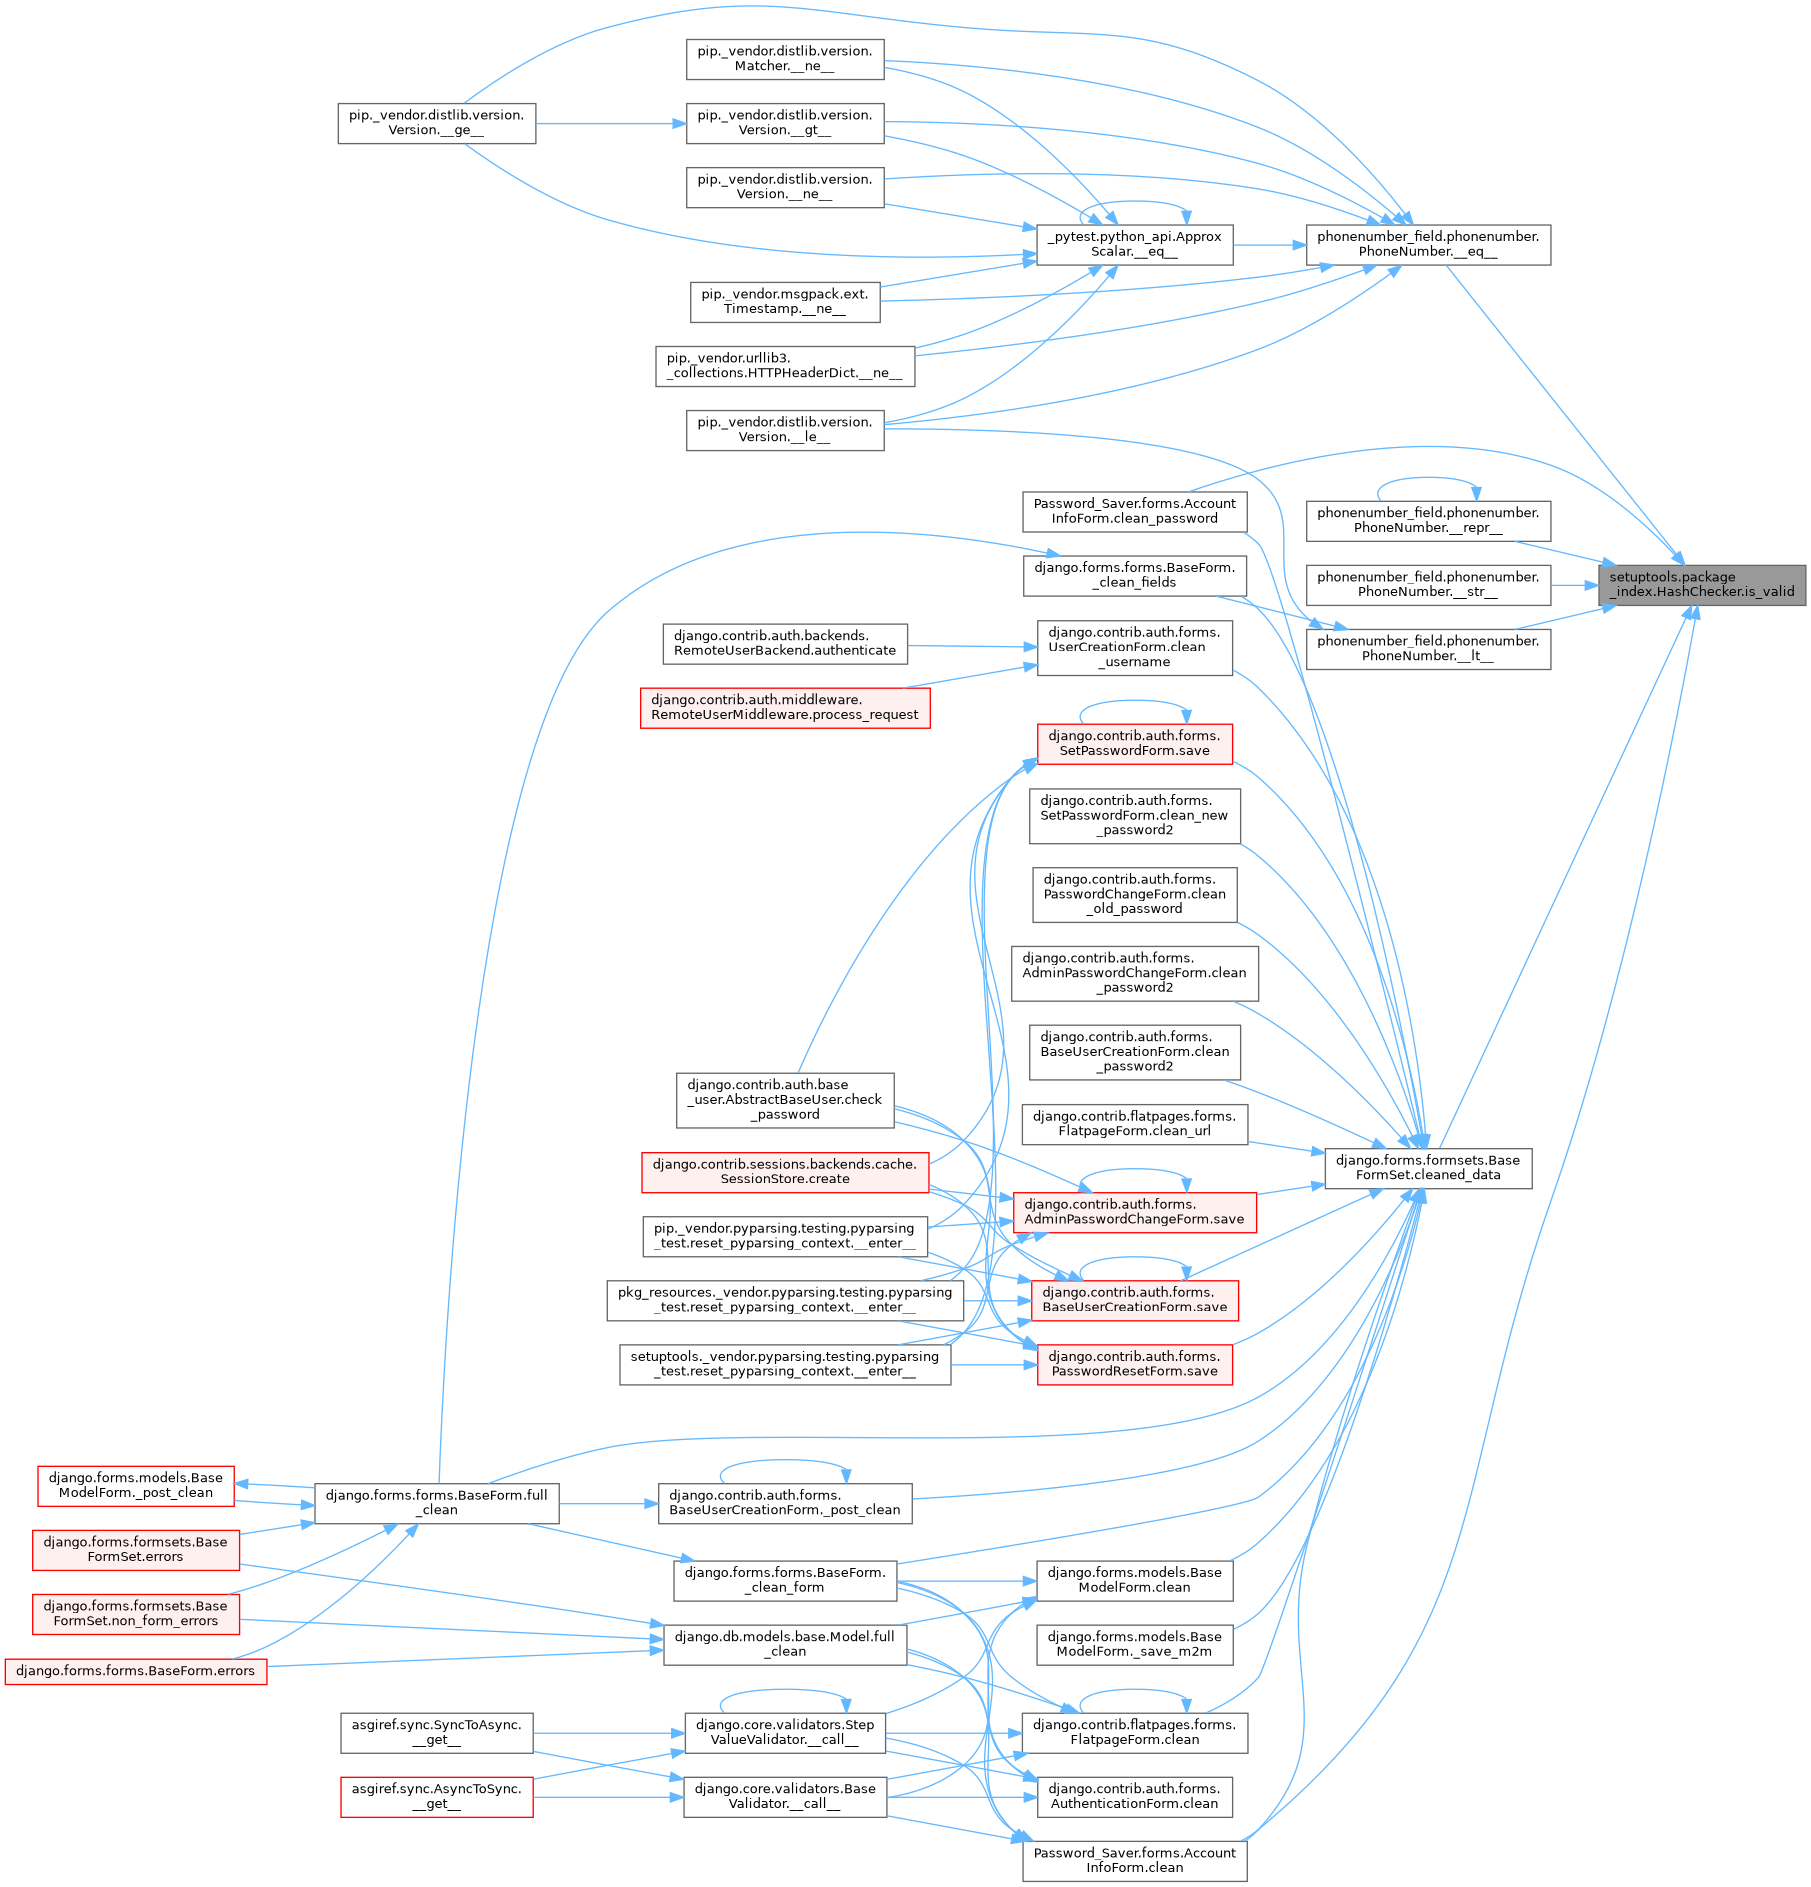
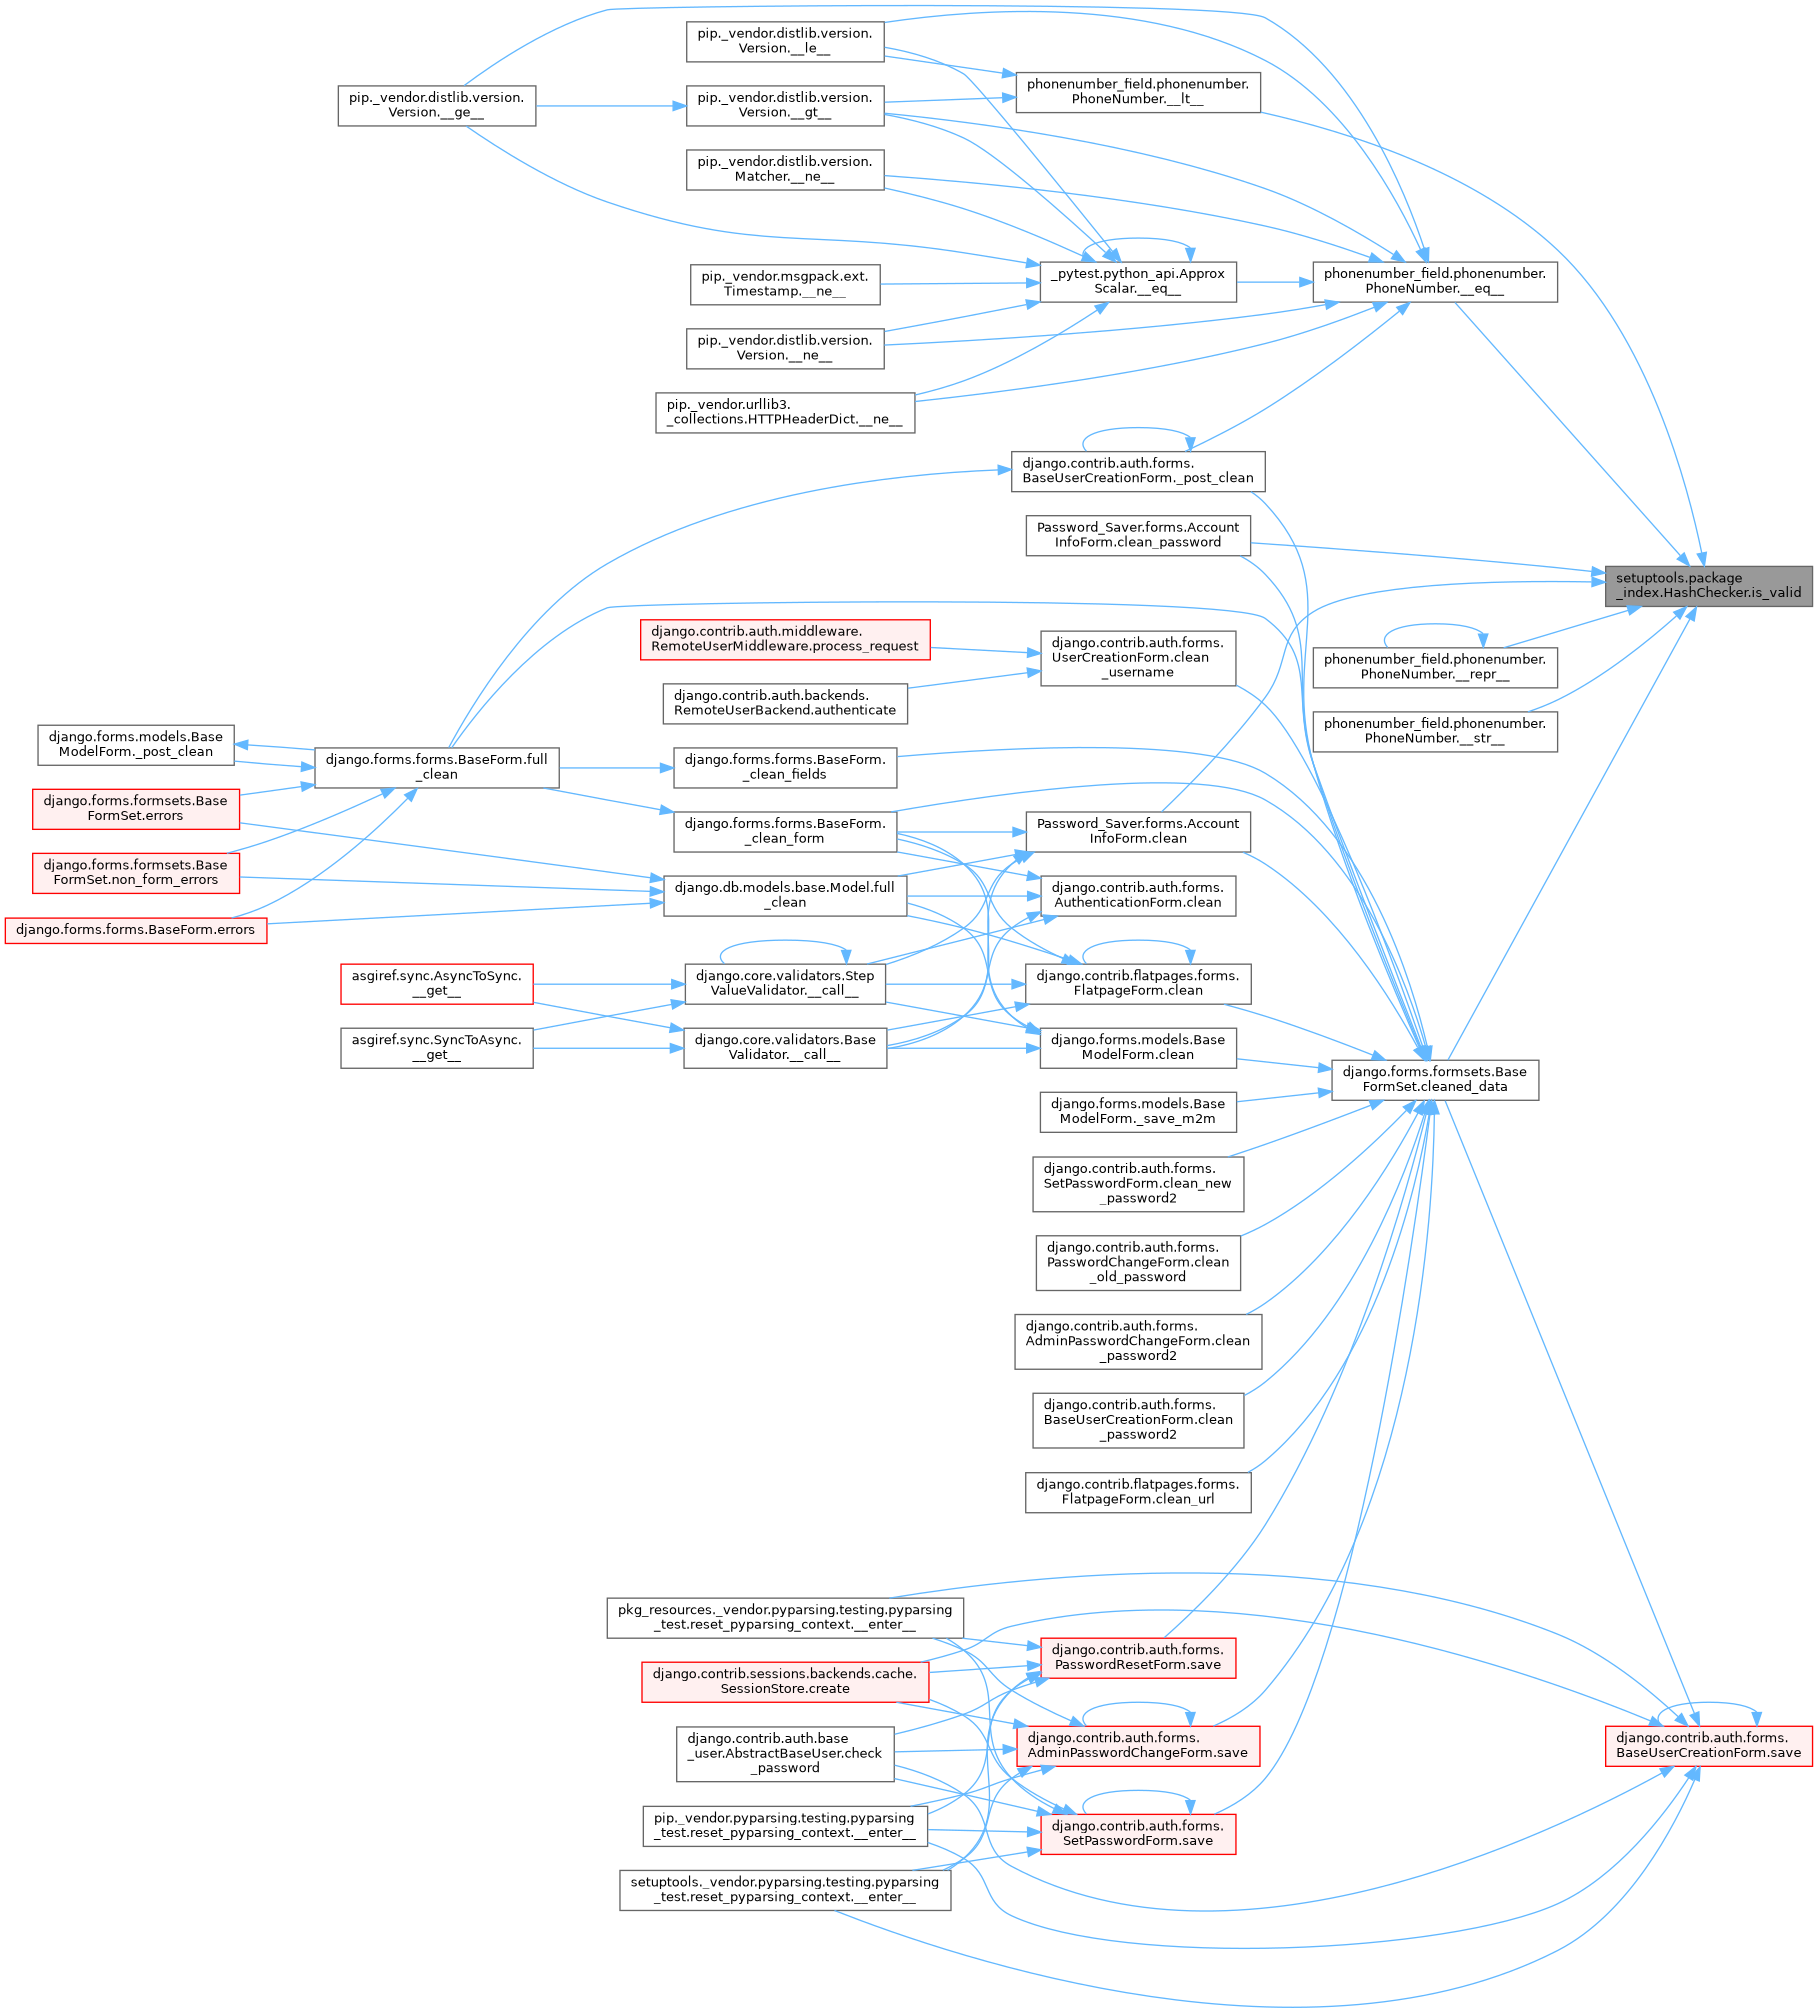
edge "pip._vendor.msgpack.ext. Timestamp.__ne__" -> "phonenumber_field.phonenumber. PhoneNumber.__eq__": now "django.contrib.auth.forms. BaseUserCreationForm._post_clean" -> "phonenumber_field.phonenumber. PhoneNumber.__eq__"
edge "django.forms.forms.BaseForm. _clean_fields" -> "phonenumber_field.phonenumber. PhoneNumber.__lt__": now "pip._vendor.distlib.version. Version.__gt__" -> "phonenumber_field.phonenumber. PhoneNumber.__lt__"
edge "django.contrib.auth.forms. BaseUserCreationForm.save" -> "django.forms.formsets.Base FormSet.cleaned_data": reversed
node "django.forms.models.Base ModelForm._post_clean": color red -> grey40
